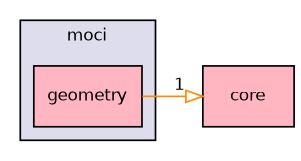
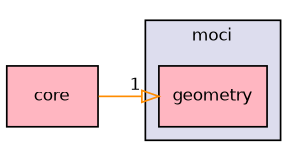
edge "geometry" -> "core": reversed
